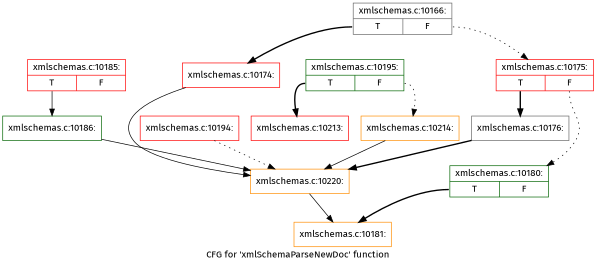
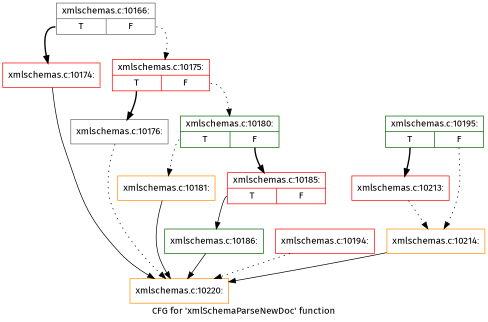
edge "xmlschemas.c:10176:" -> "xmlschemas.c:10220:": style bold -> dotted
edge "xmlschemas.c:10180:" -> "xmlschemas.c:10185:": added
edge "xmlschemas.c:10180:" -> "xmlschemas.c:10181:": style bold -> dotted
edge "xmlschemas.c:10220:" -> "xmlschemas.c:10181:": reversed
edge "xmlschemas.c:10213:" -> "xmlschemas.c:10214:": added
